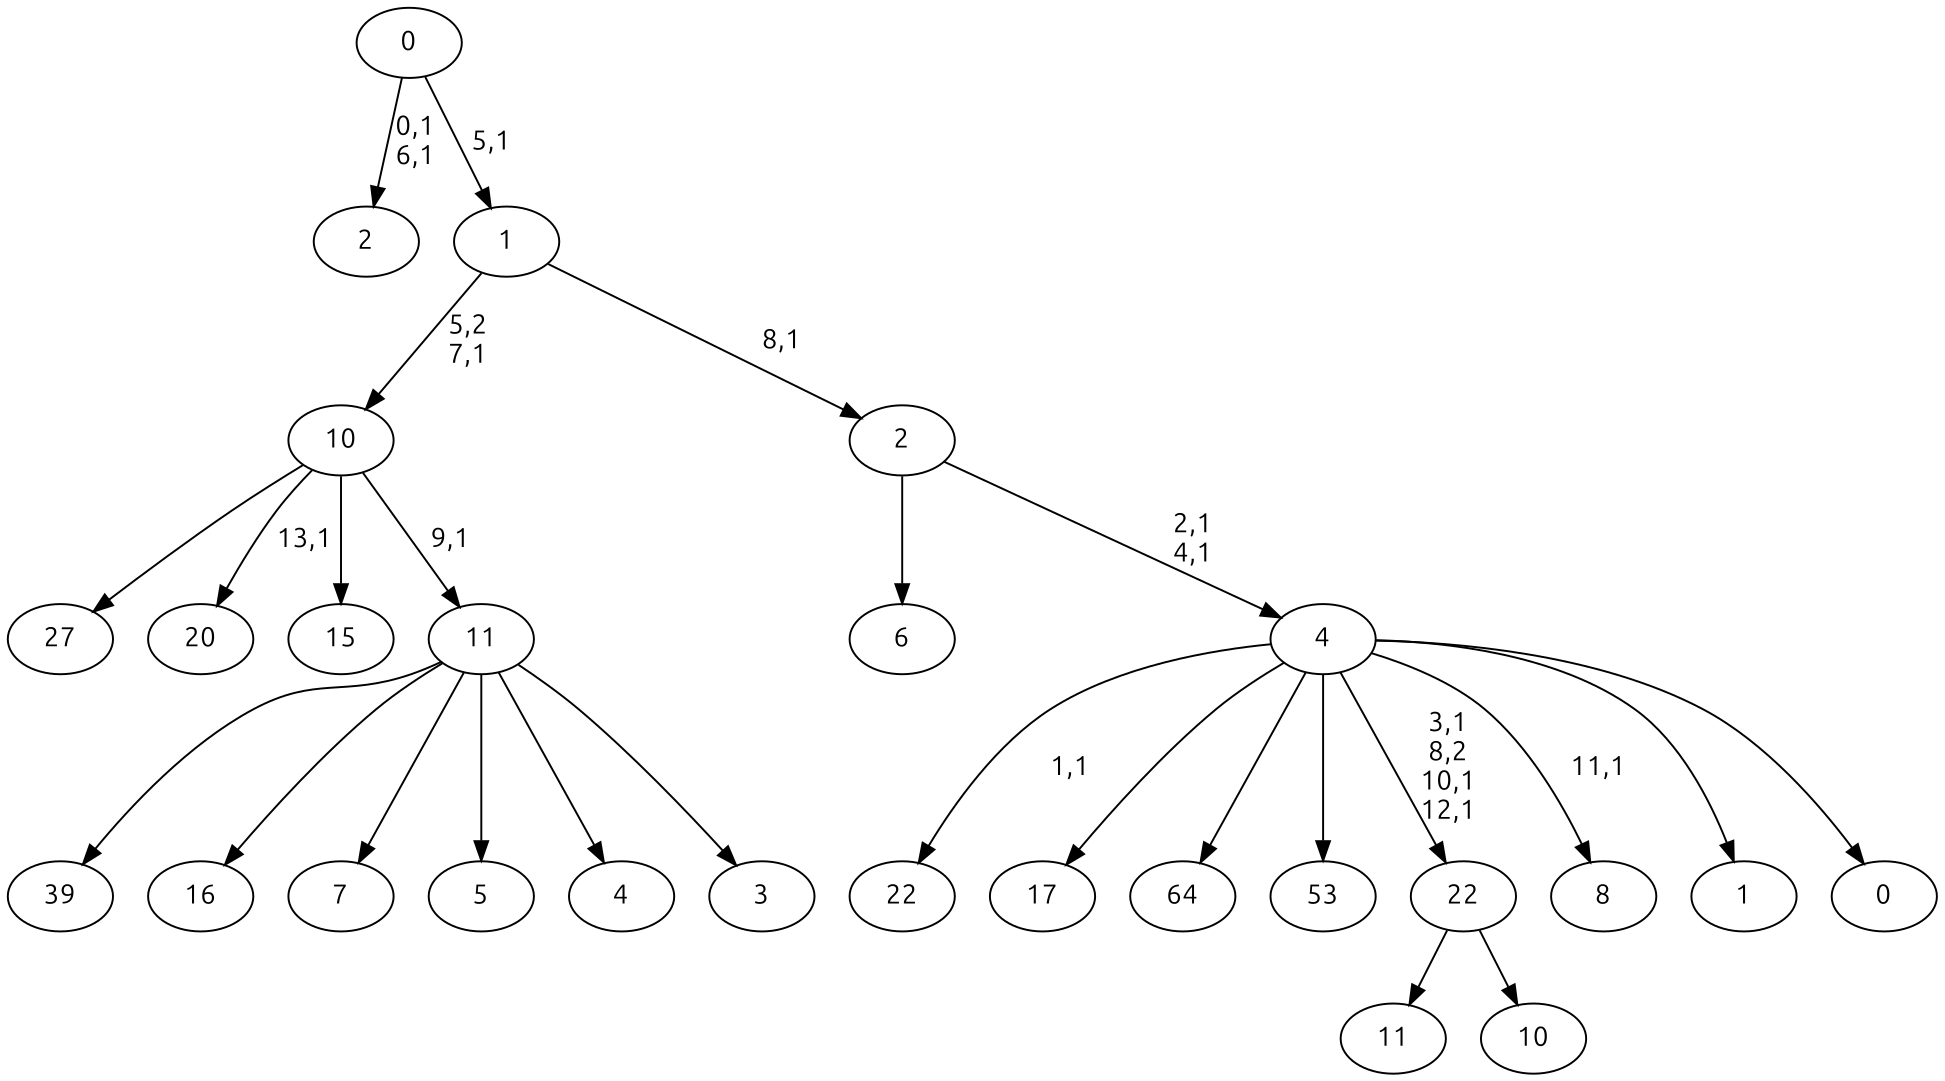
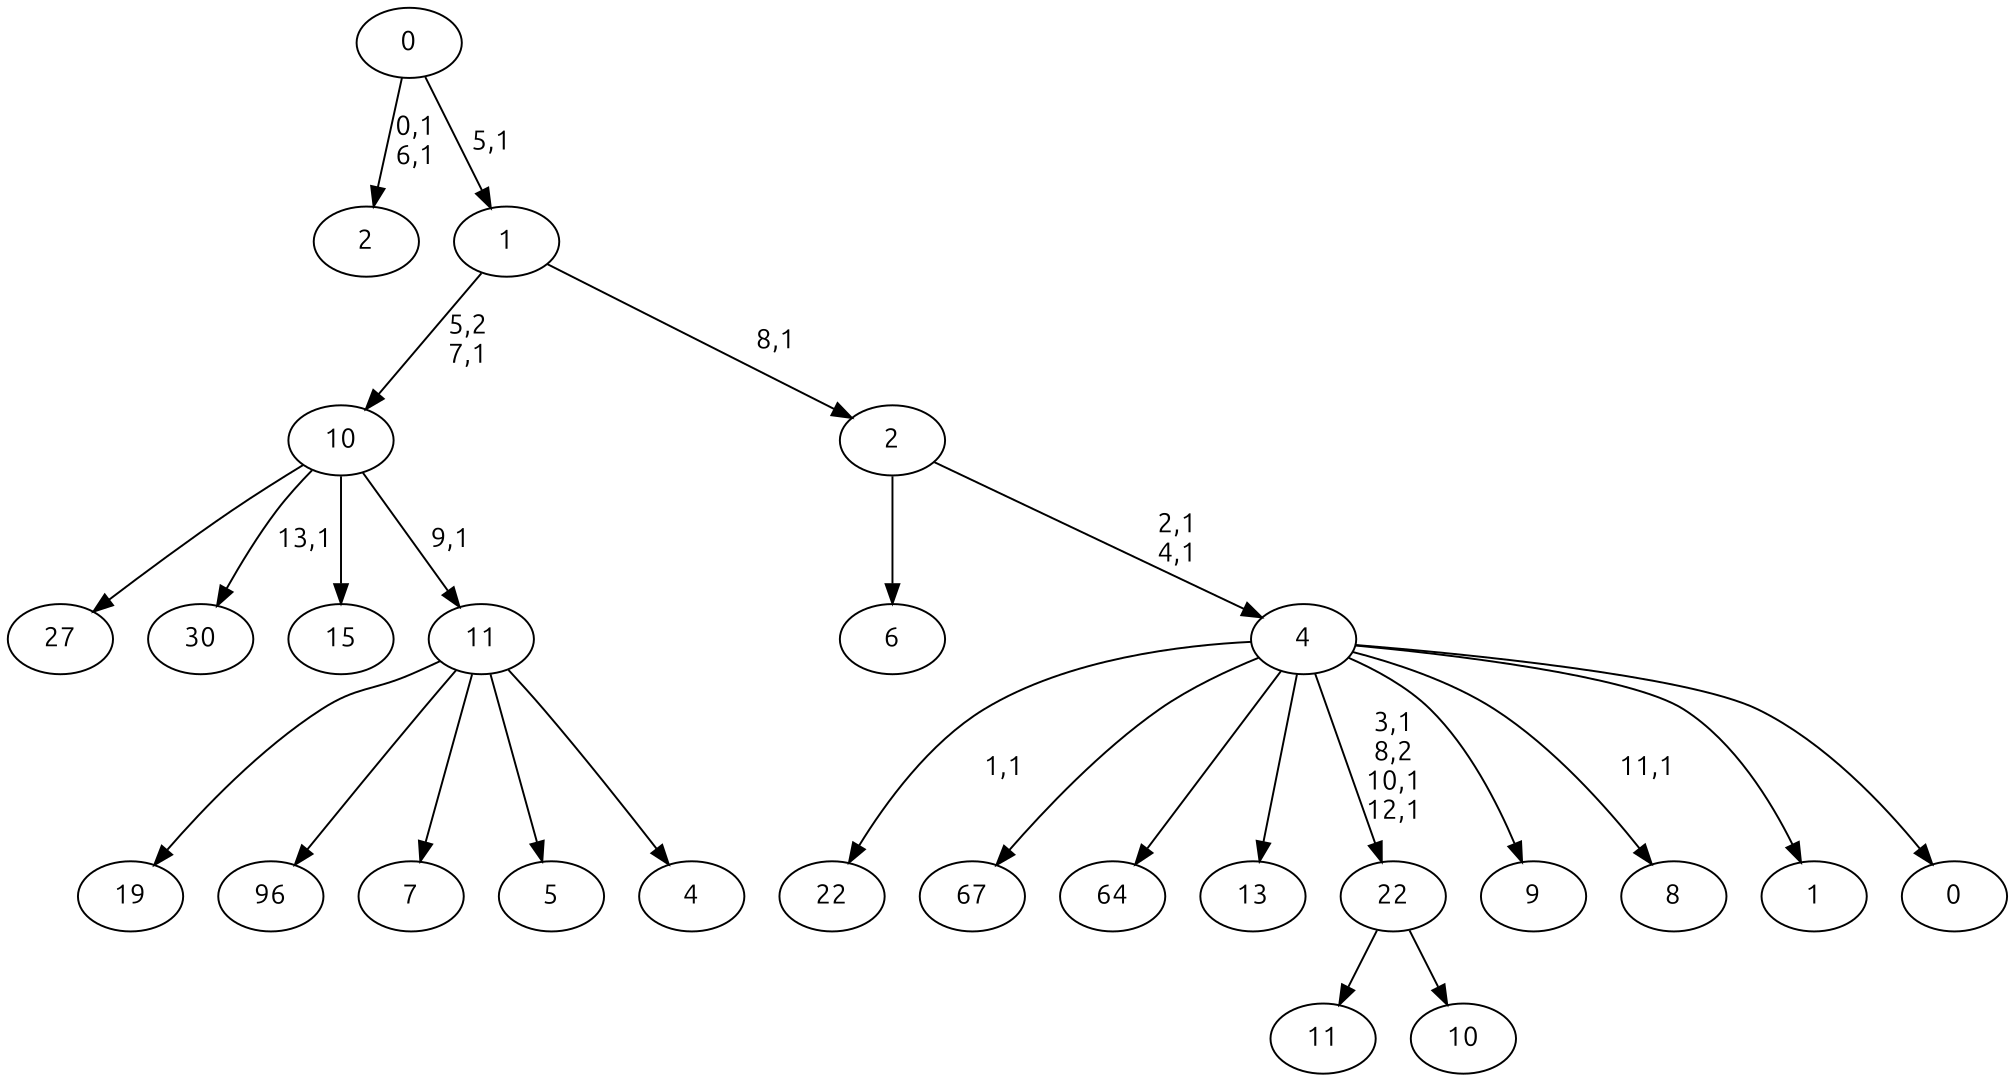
node "20": label "20" -> "30"
node "39": label "39" -> "19"
node "16": label "16" -> "96"
node "3": removed
node "17": label "17" -> "67"
node "53": label "53" -> "13"
node "9": added
